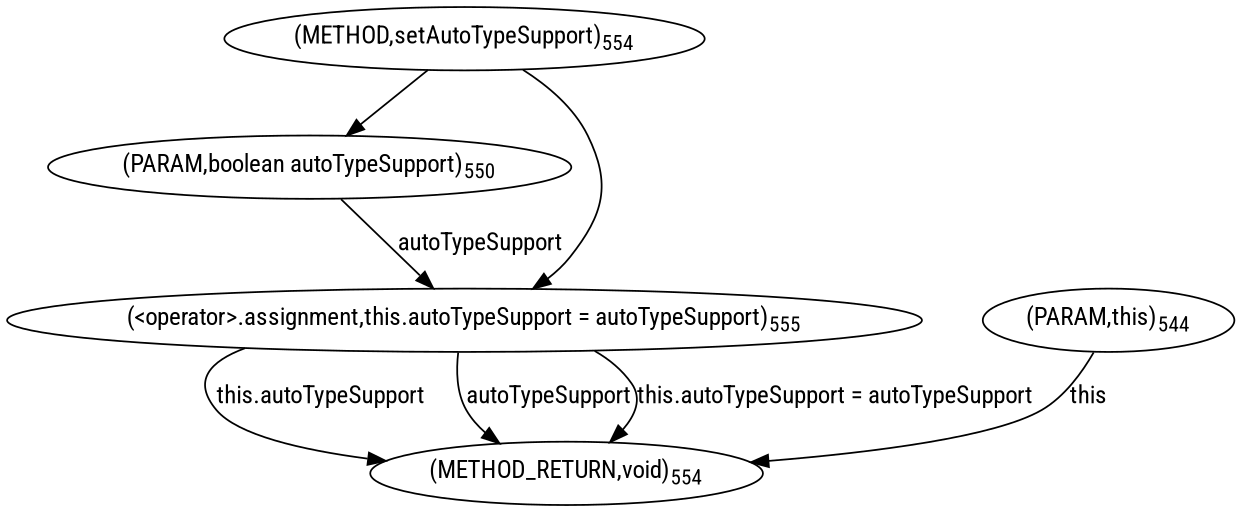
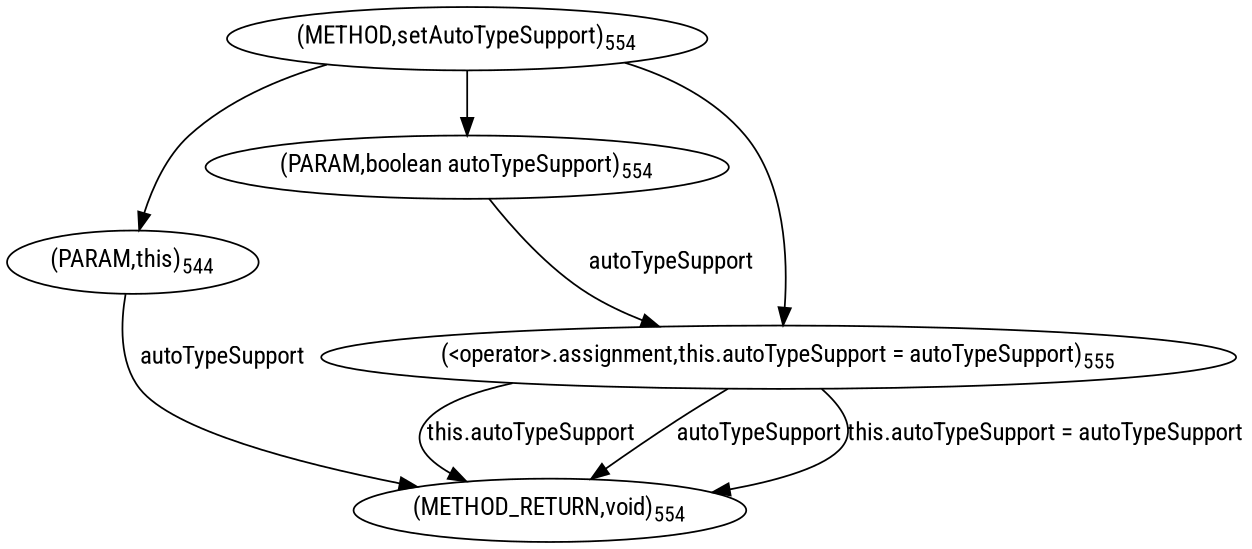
edge "(METHOD,setAutoTypeSupport)" -> "(PARAM,this)": added
node "(PARAM,boolean autoTypeSupport)": text "550" -> "554"
edge "(PARAM,this)" -> "(METHOD_RETURN,void)": label "this" -> "autoTypeSupport"
